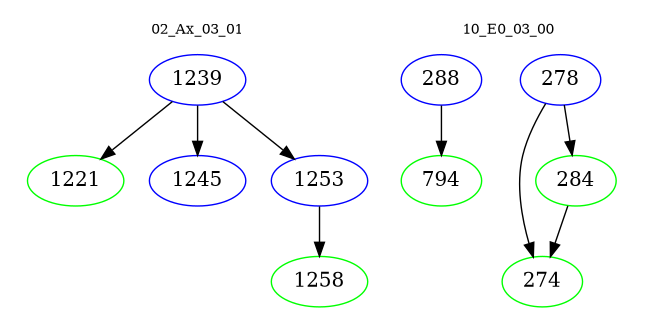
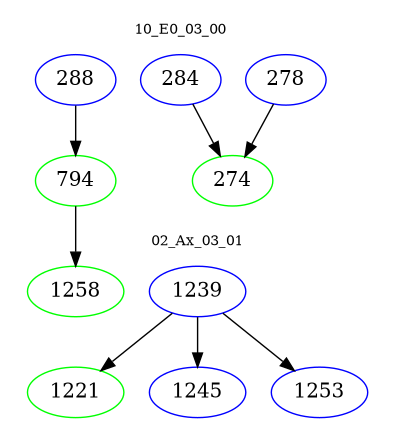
edge "278" -> "284": removed
node "284": color green -> blue
edge "1253" -> "1258": now "794" -> "1258"
